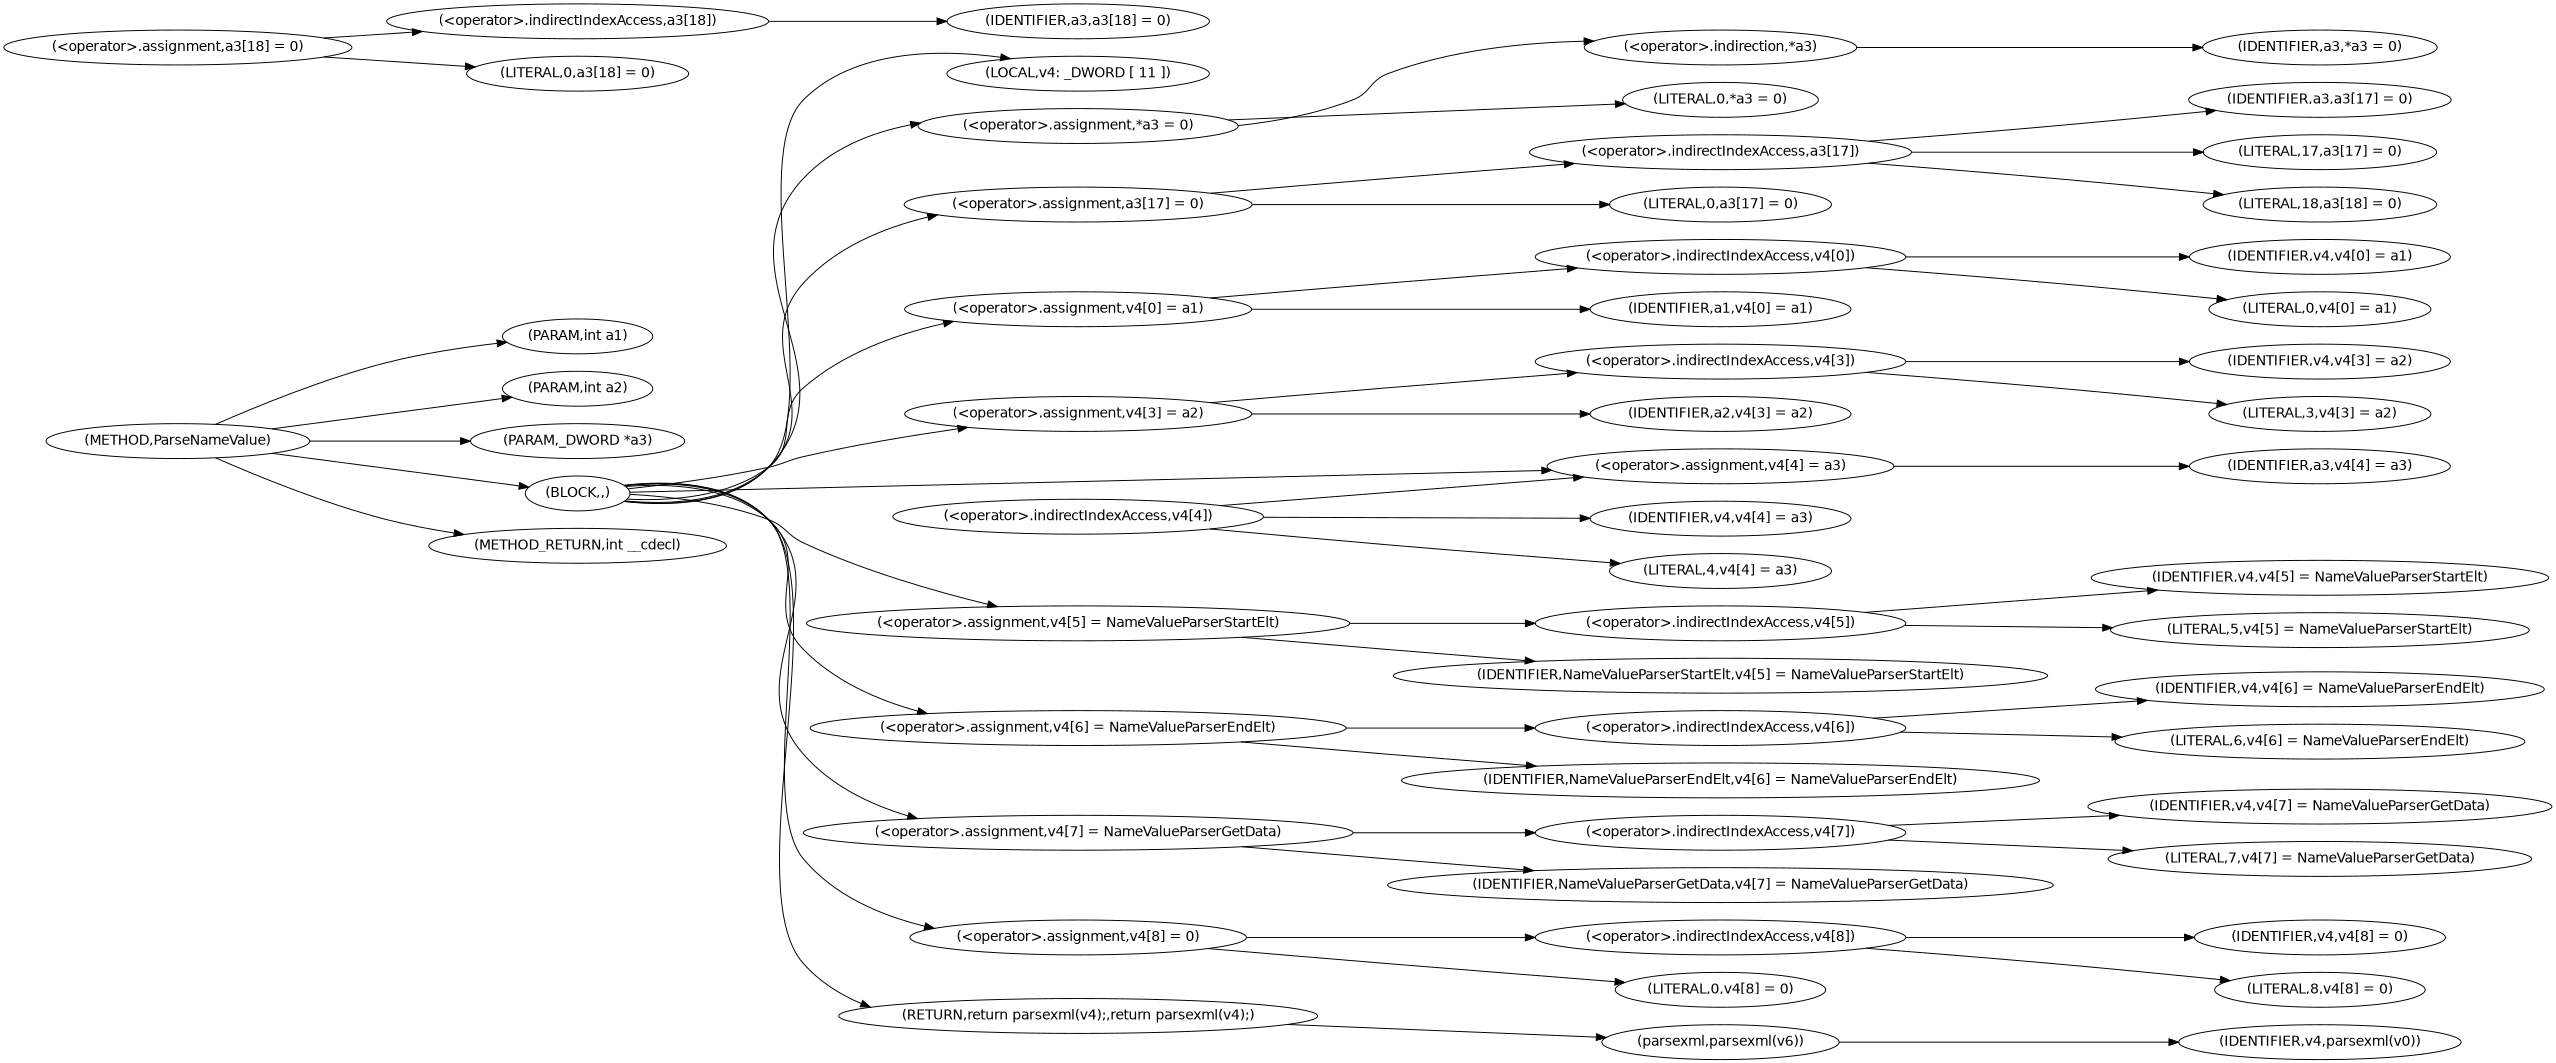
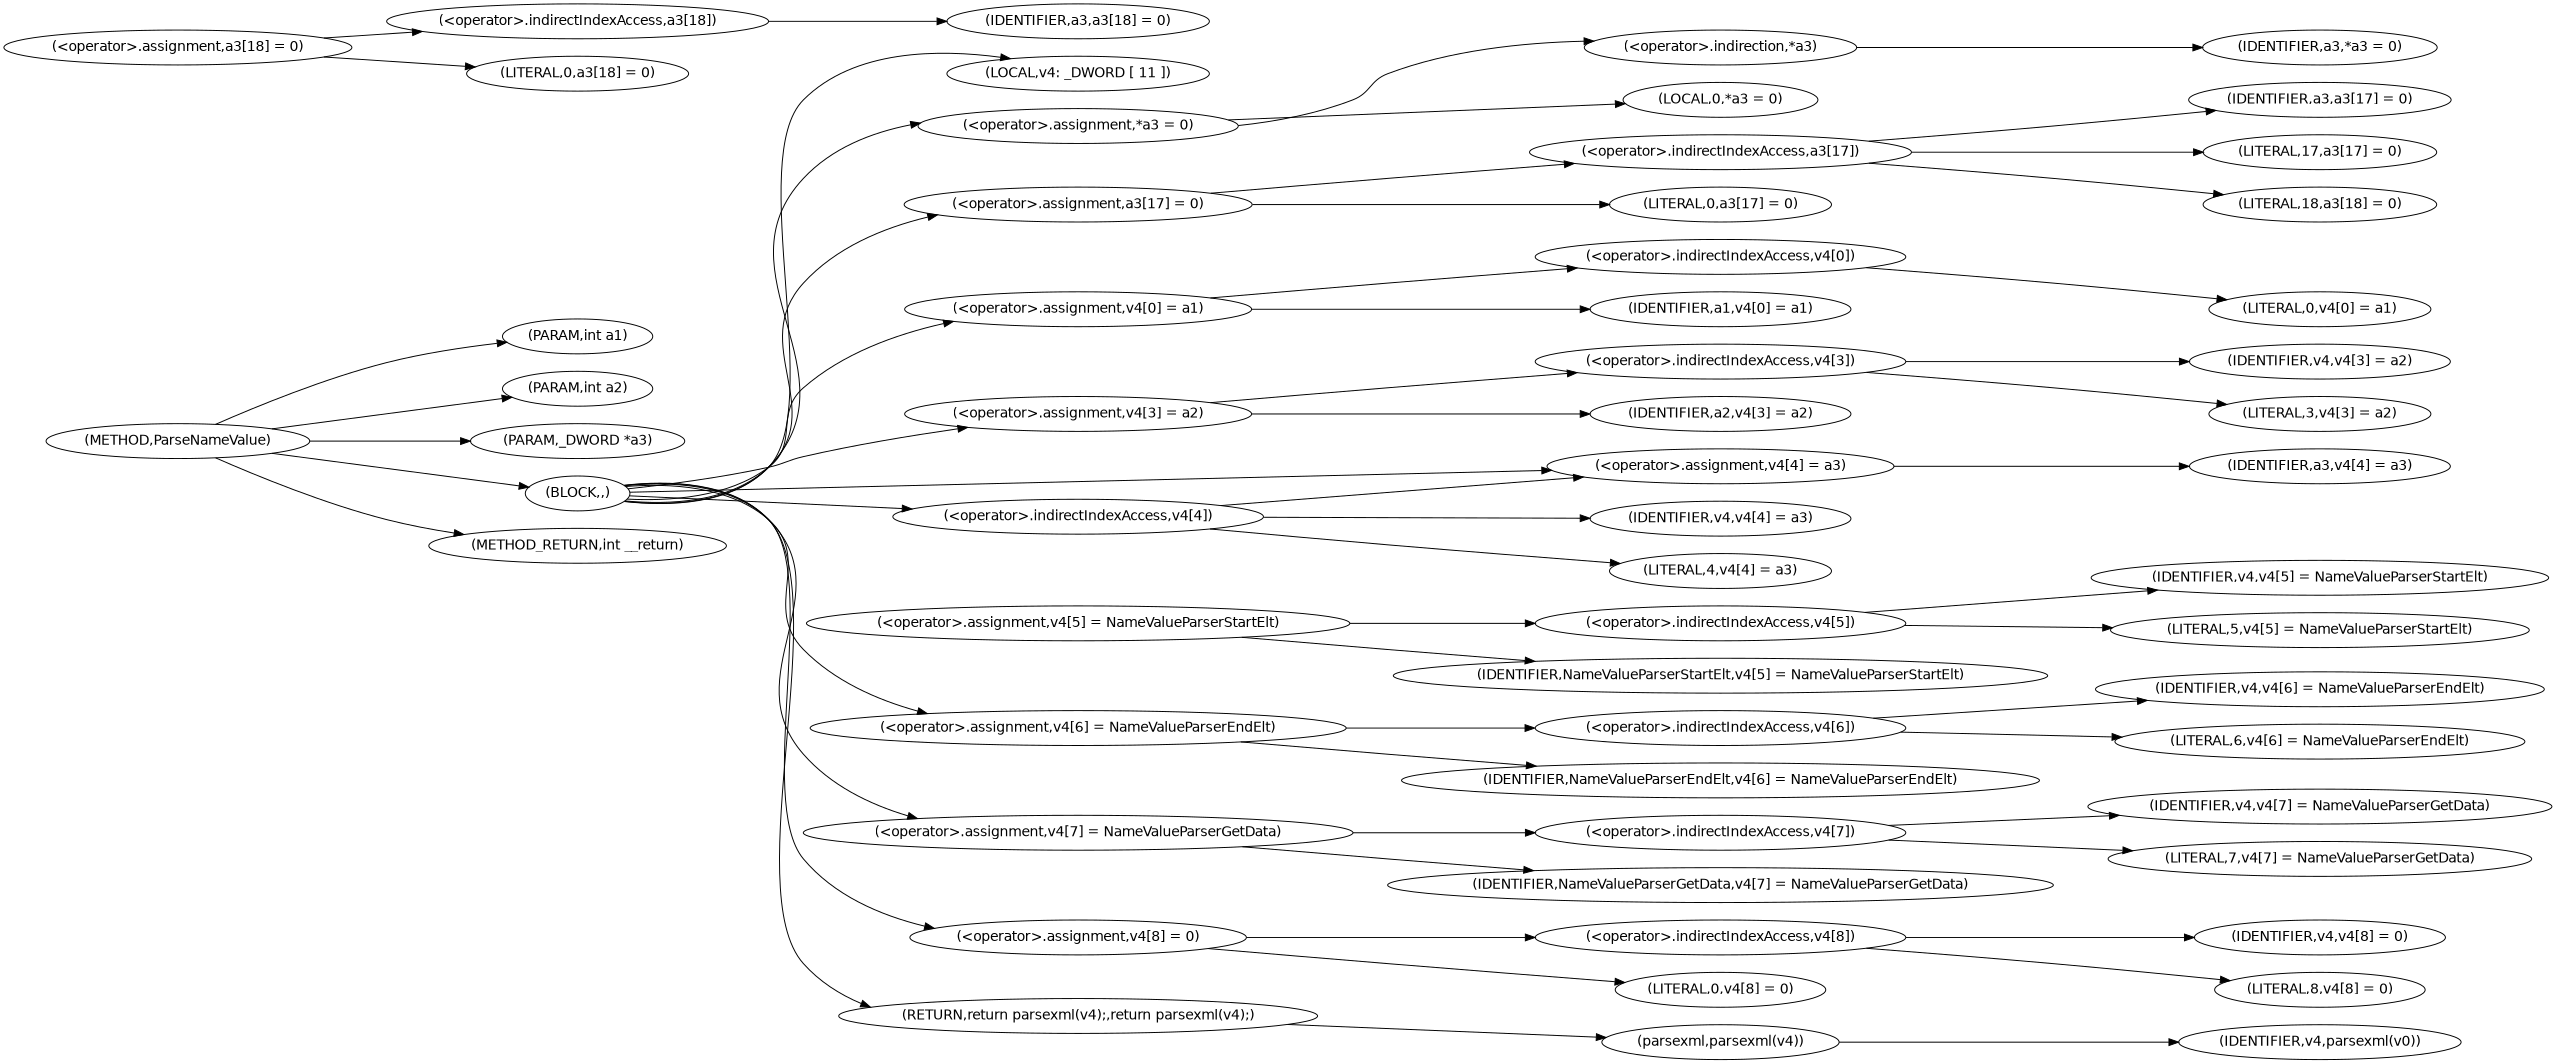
node "(LITERAL,0,*a3 = 0)": label "(LITERAL,0,*a3 = 0)" -> "(LOCAL,0,*a3 = 0)"
node "(IDENTIFIER,v4,v4[0] = a1)": removed
edge "(BLOCK,,)" -> "(<operator>.assignment,v4[5] = NameValueParserStartElt)": now "(BLOCK,,)" -> "(<operator>.indirectIndexAccess,v4[4])"
node "(METHOD_RETURN,int __cdecl)": label "(METHOD_RETURN,int __cdecl)" -> "(METHOD_RETURN,int __return)"
node "(parsexml,parsexml(v6))": label "(parsexml,parsexml(v6))" -> "(parsexml,parsexml(v4))"
